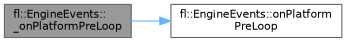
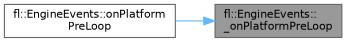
edge "fl::EngineEvents:: _onPlatformPreLoop" -> "fl::EngineEvents::onPlatform PreLoop": reversed
